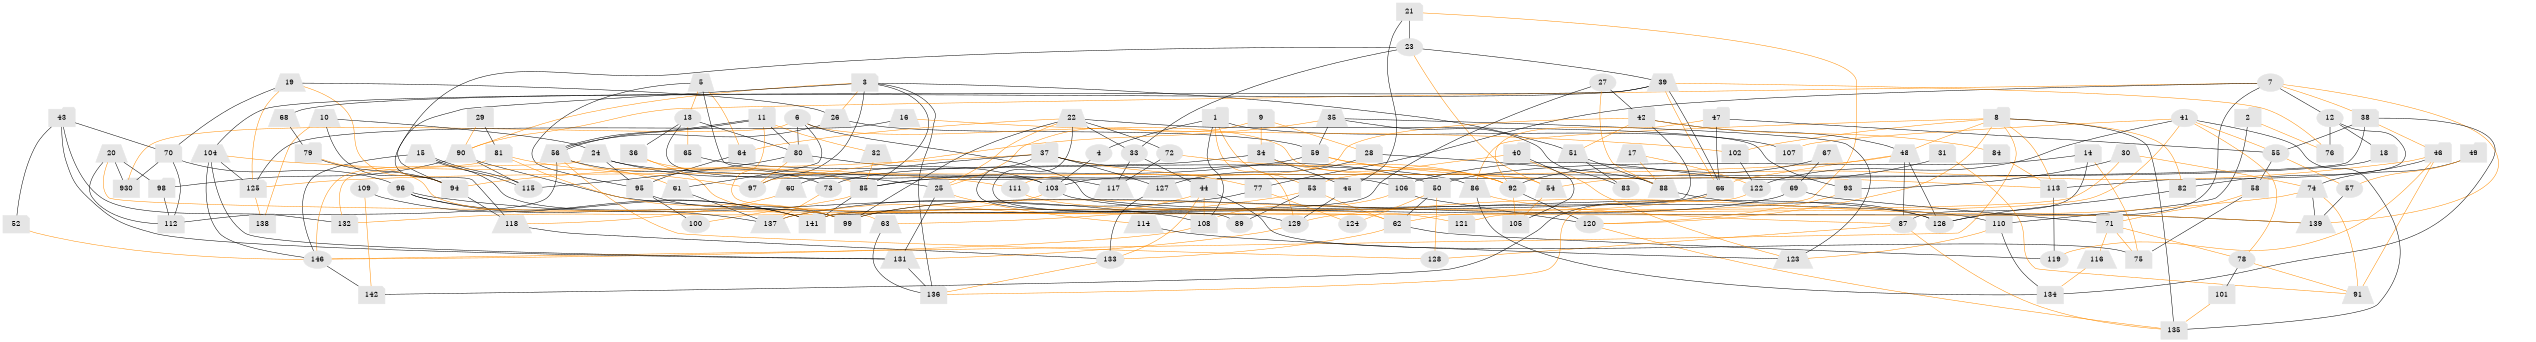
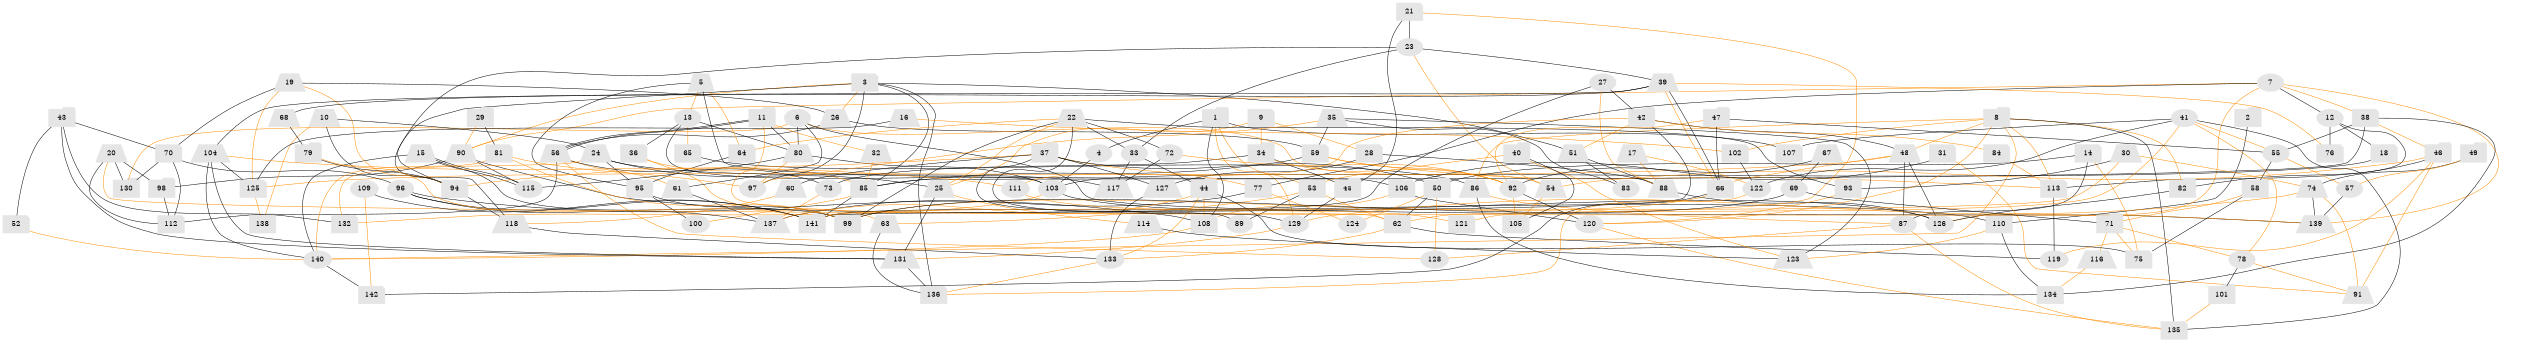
edge "41" -- "107": color darkorange -> black
edge "2" -- "76": removed
node "930": label "930" -> "130"
edge "7" -- "126": color black -> darkorange
node "146": label "146" -> "140"
